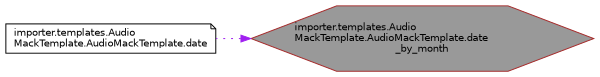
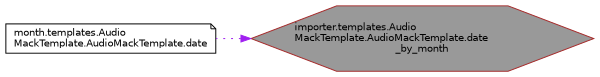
node "importer.templates.Audio MackTemplate.AudioMackTemplate.date": label "importer.templates.Audio MackTemplate.AudioMackTemplate.date" -> "month.templates.Audio MackTemplate.AudioMackTemplate.date"
